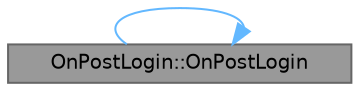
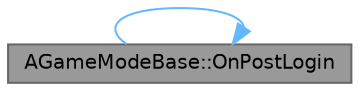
node "OnPostLogin::OnPostLogin": label "OnPostLogin::OnPostLogin" -> "AGameModeBase::OnPostLogin"
